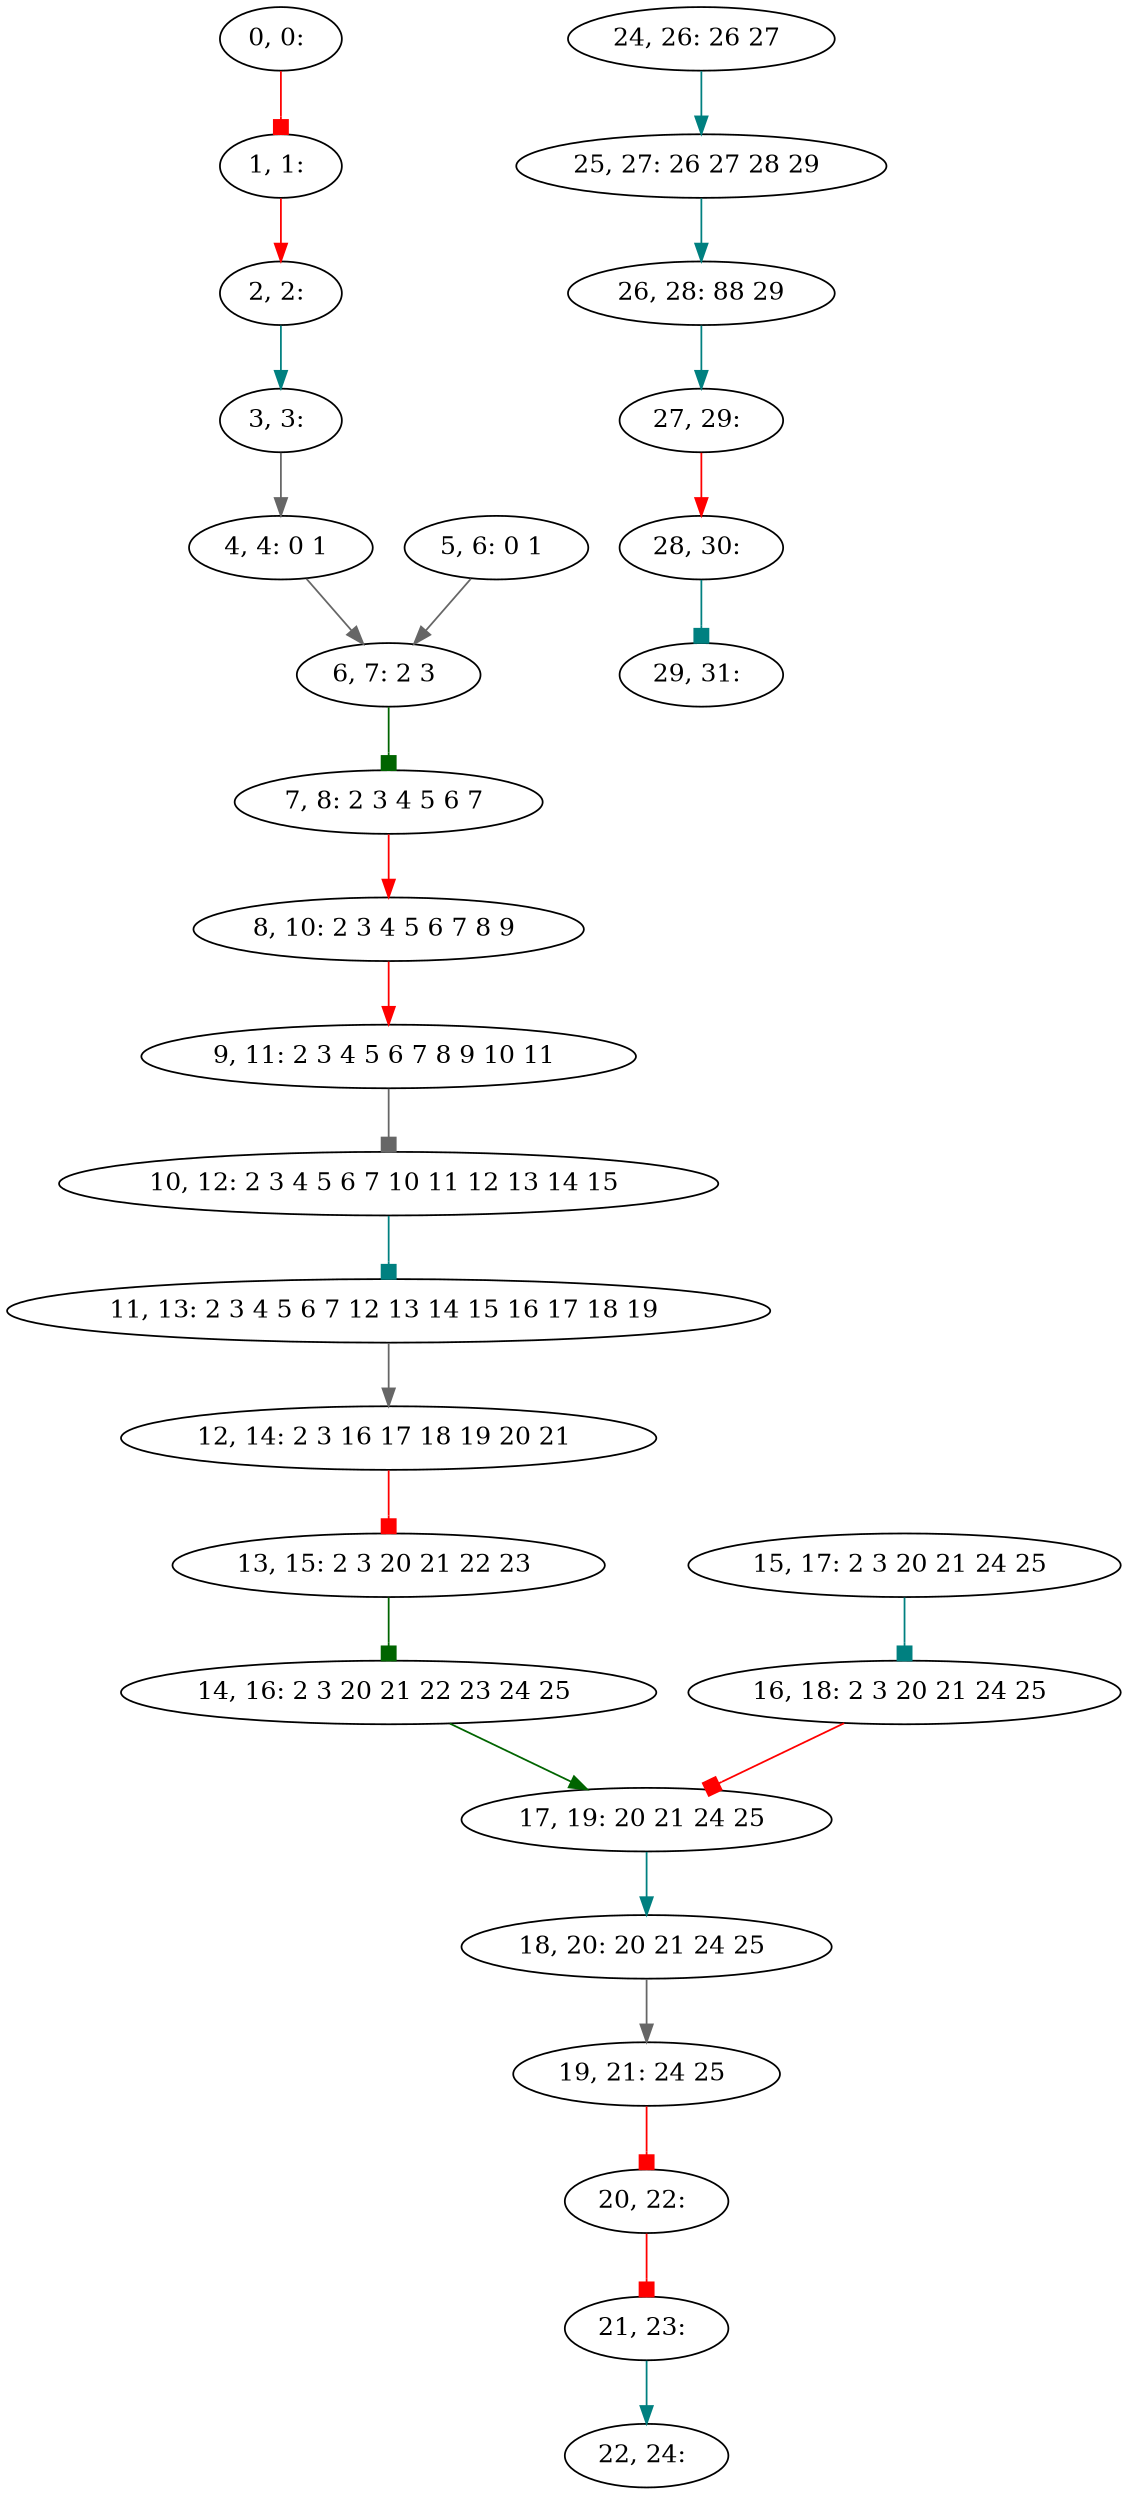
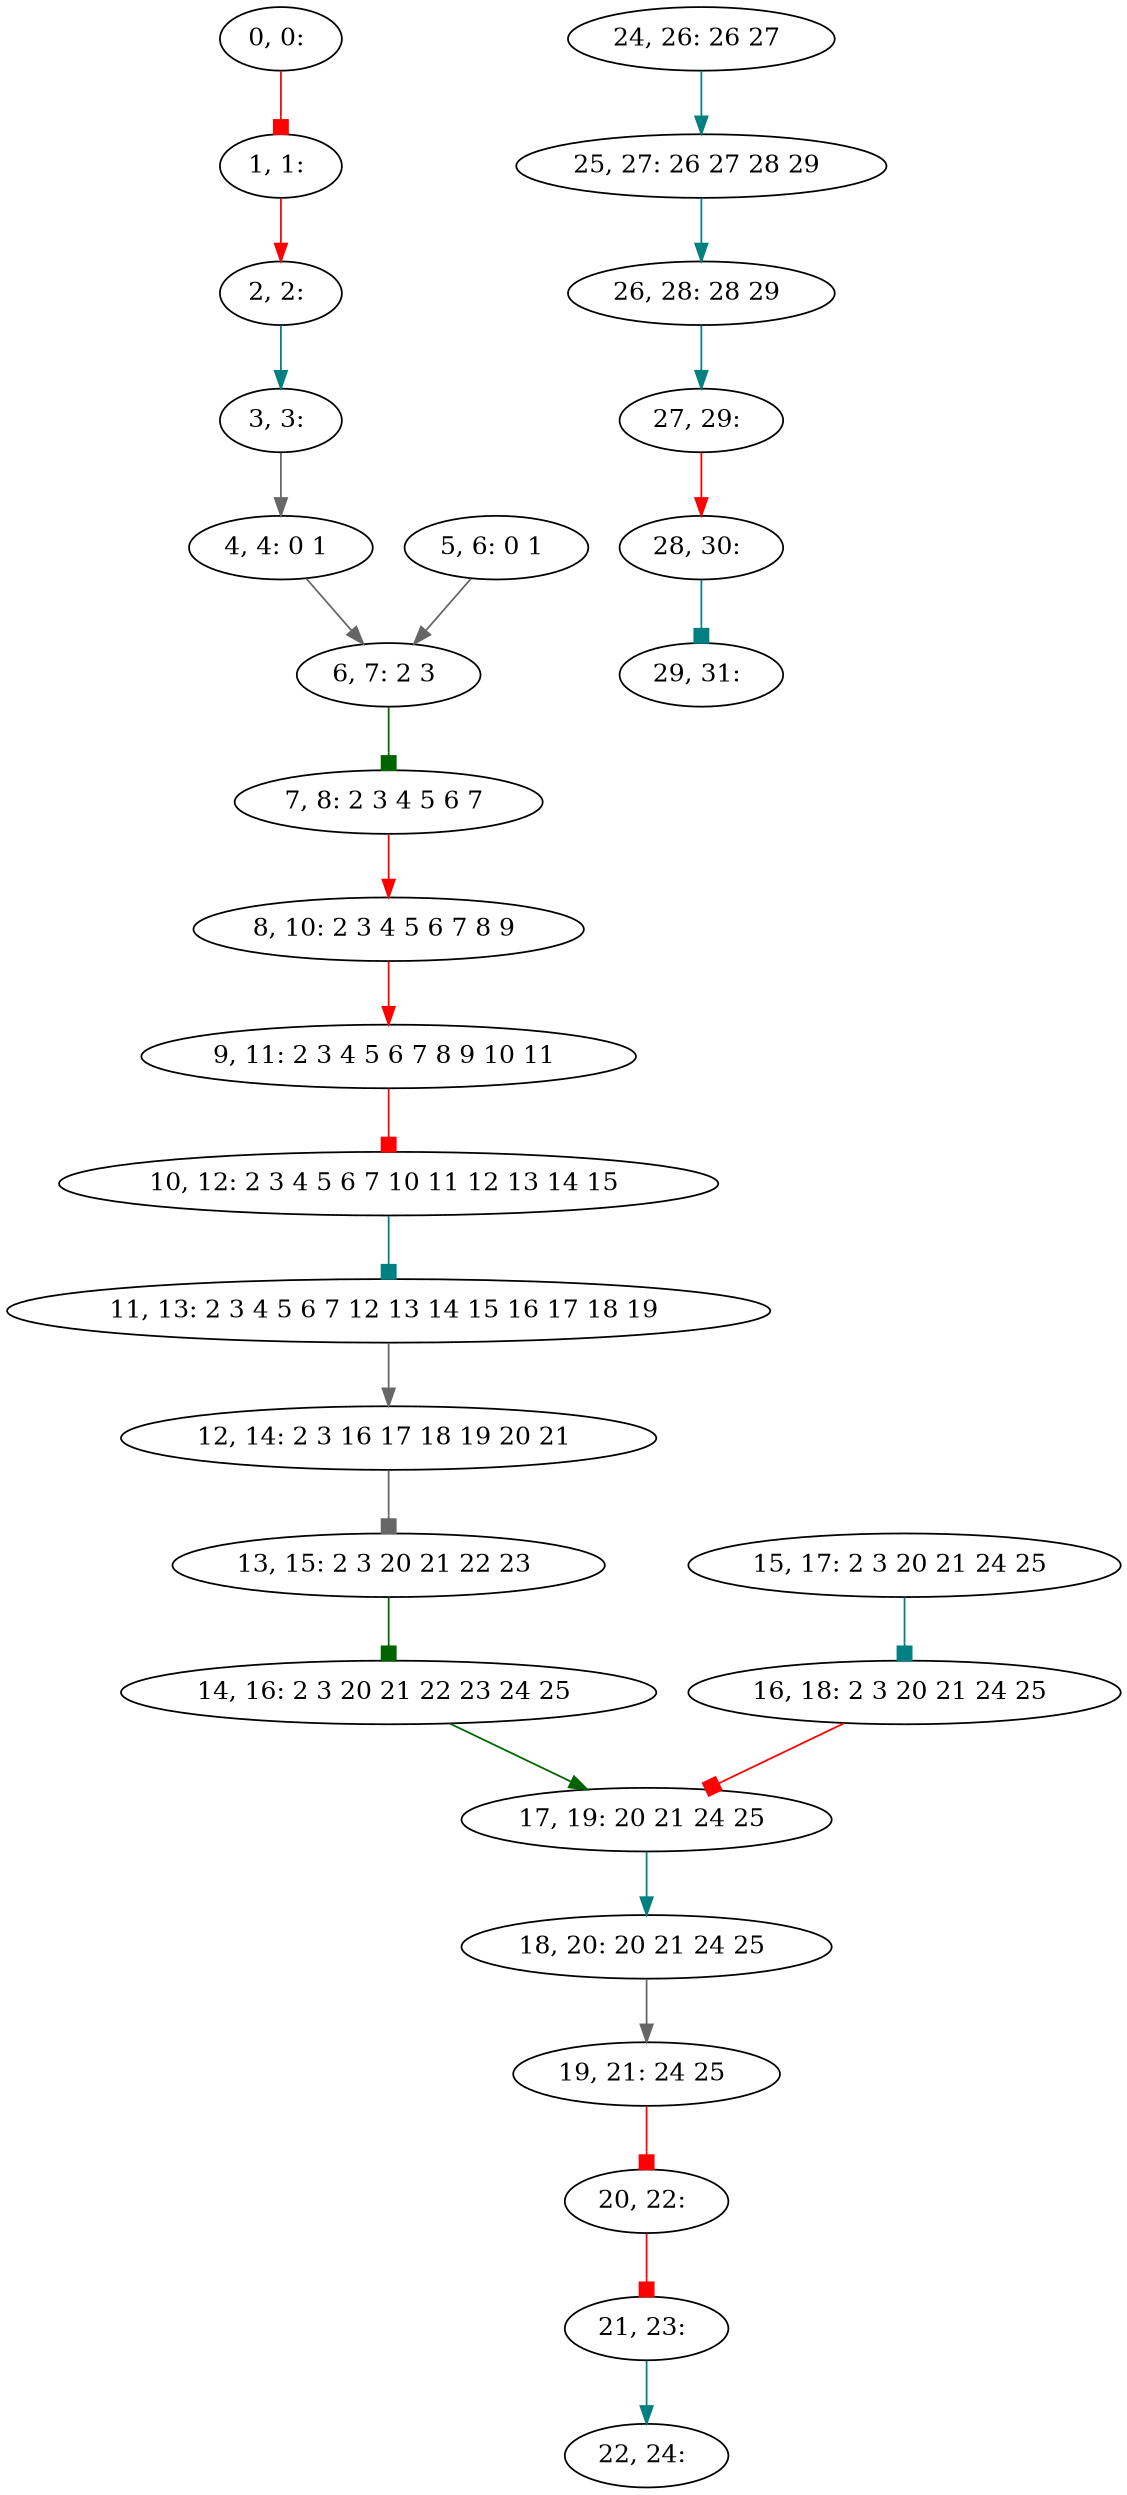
node "26, 28: 88 29": label "26, 28: 88 29" -> "26, 28: 28 29"
edge "9, 11: 2 3 4 5 6 7 8 9 10 11" -> "10, 12: 2 3 4 5 6 7 10 11 12 13 14 15": color gray40 -> red
edge "12, 14: 2 3 16 17 18 19 20 21" -> "13, 15: 2 3 20 21 22 23": color red -> gray40
